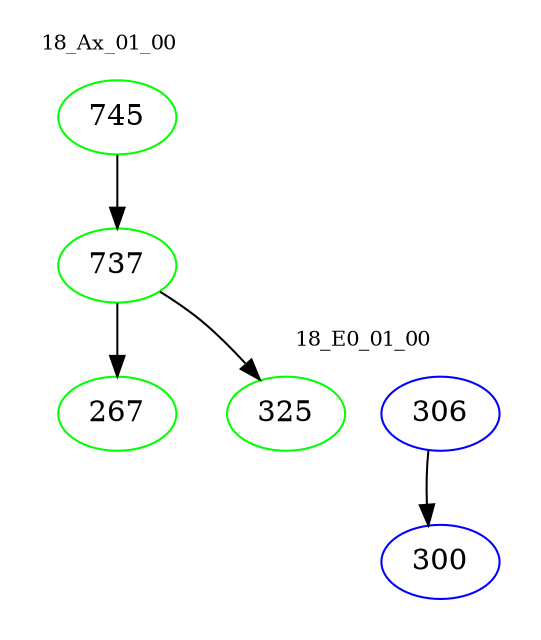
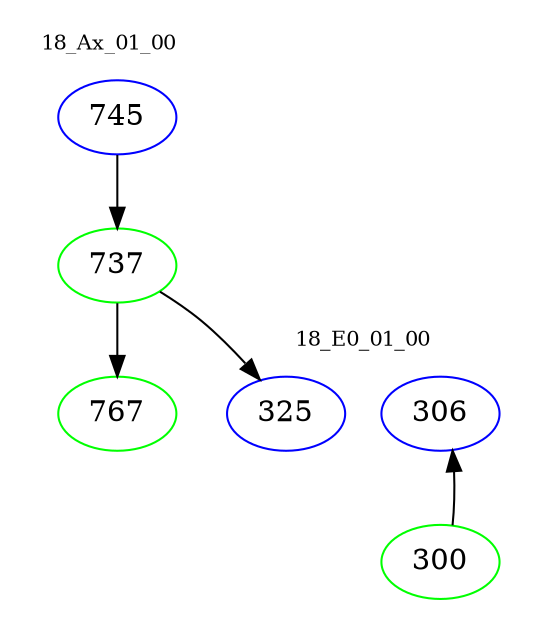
node "745": color green -> blue
node "267": label "267" -> "767"
node "325": color green -> blue
edge "306" -> "300": reversed
node "300": color blue -> green
